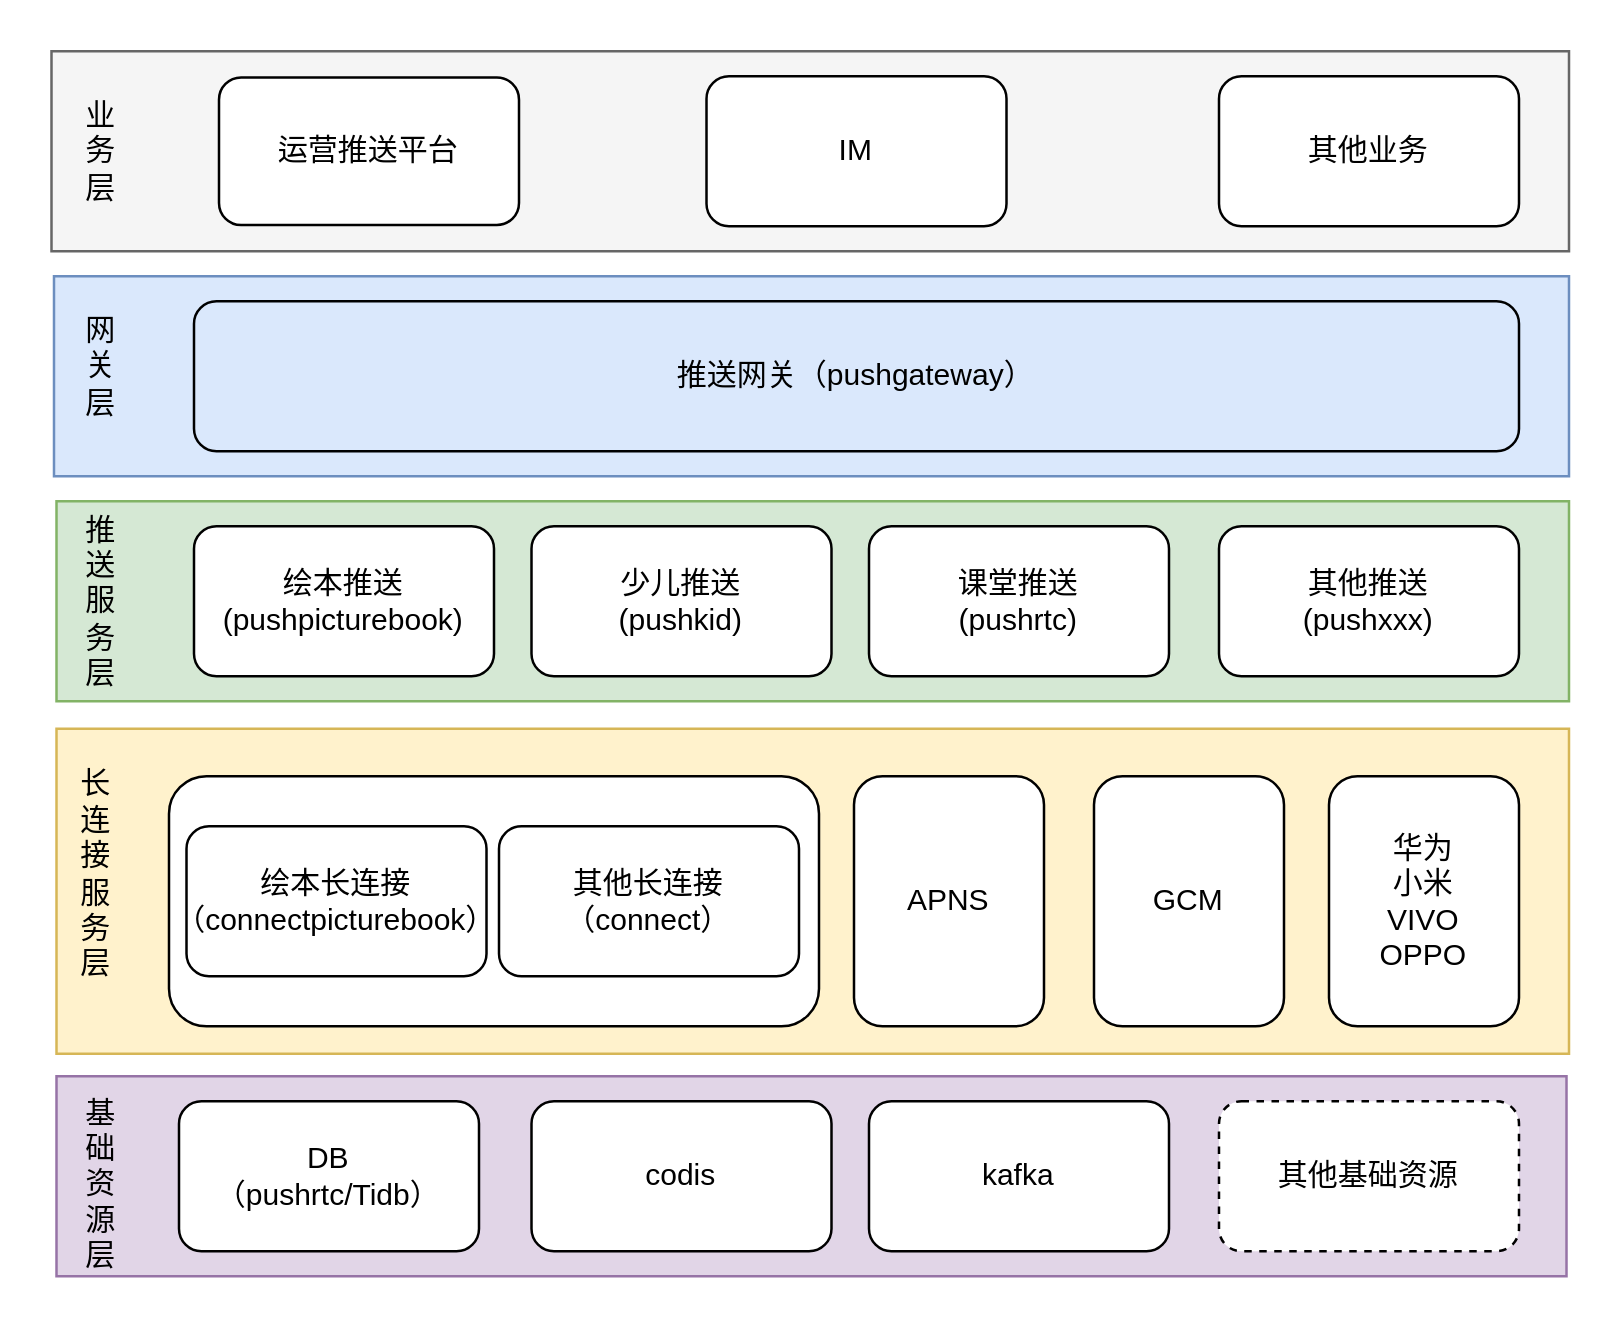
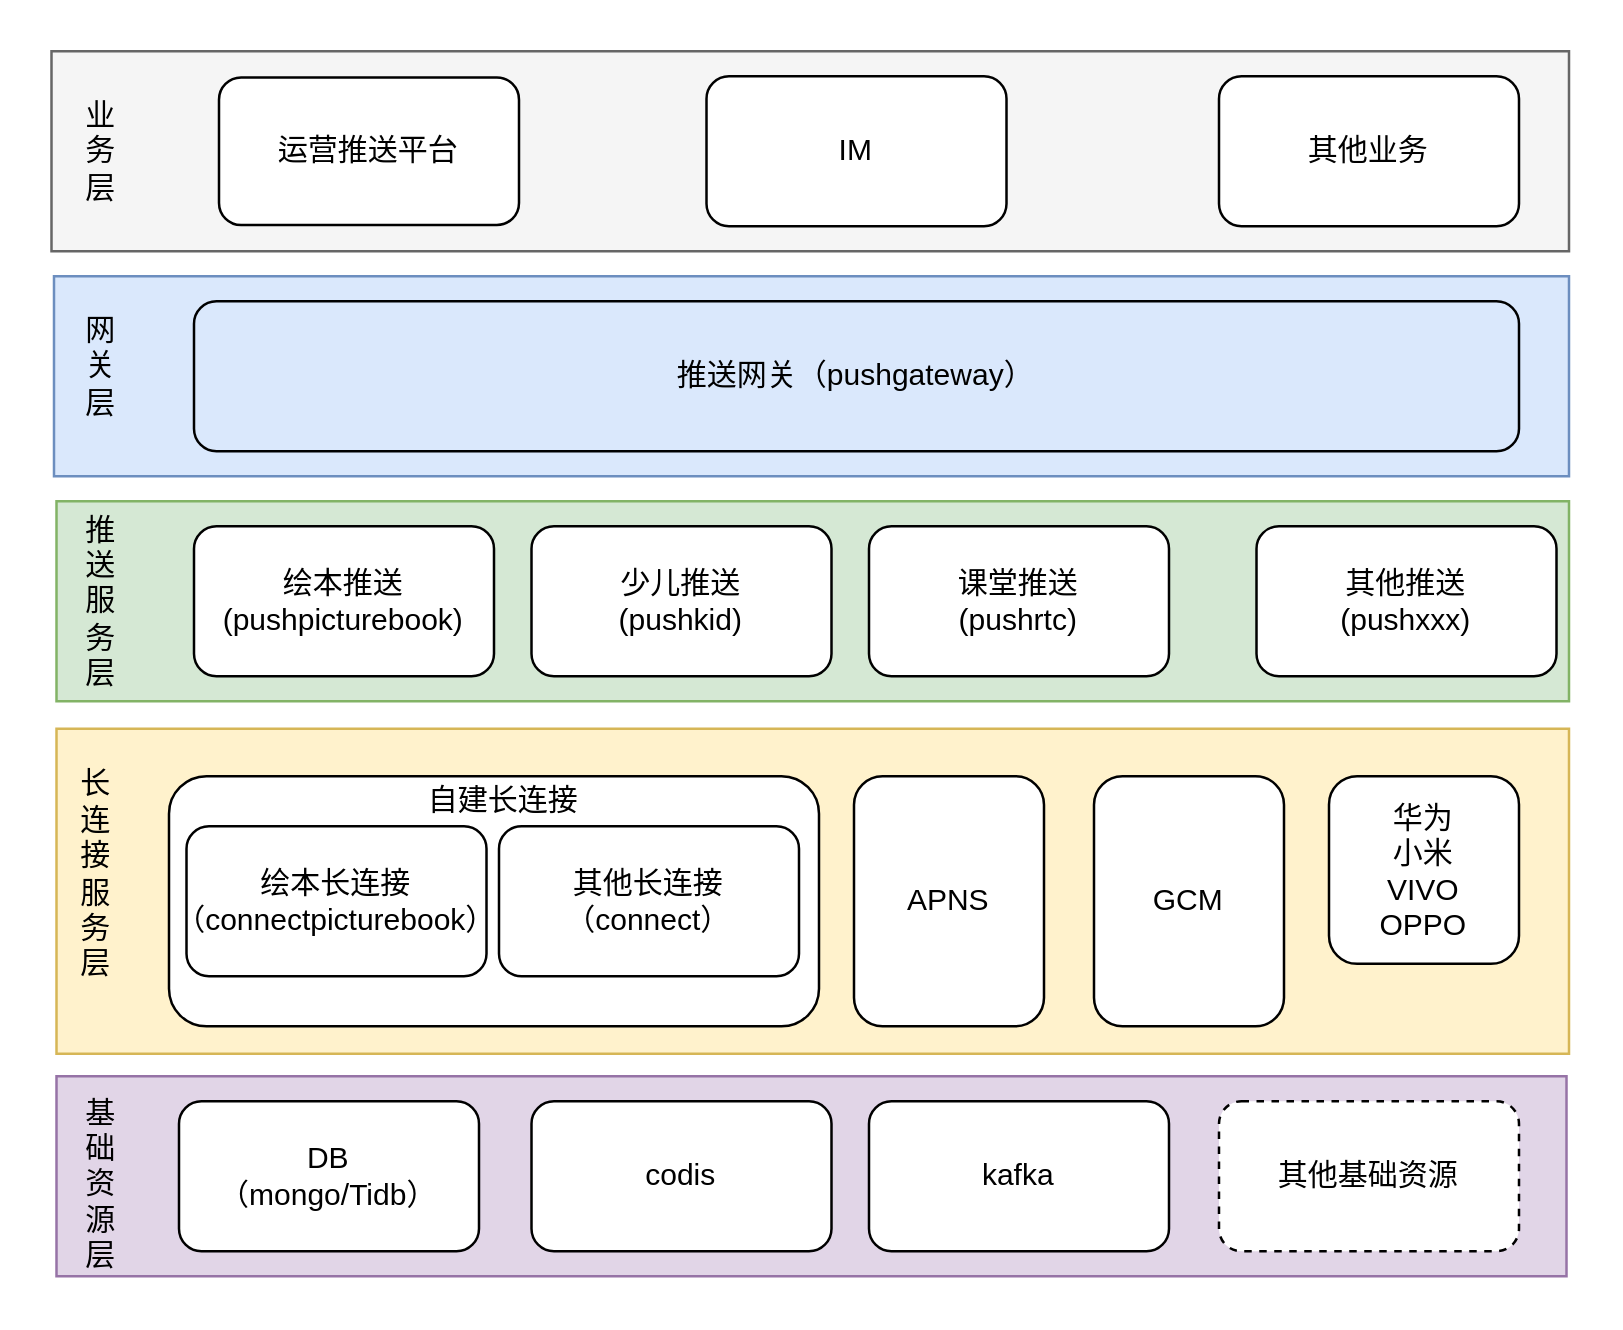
node "其他推送 (pushxxx)": moved (1369, 601) -> (1406, 601)
node "自建长连接": added
node "华为 小米 VIVO OPPO": size 190x250 -> 190x188
node "DB （pushrtc/Tidb）": label "DB （pushrtc/Tidb）" -> "DB （mongo/Tidb）"
